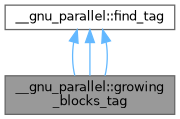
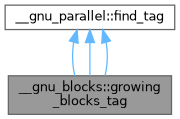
node "__gnu_parallel::growing _blocks_tag": label "__gnu_parallel::growing _blocks_tag" -> "__gnu_blocks::growing _blocks_tag"
